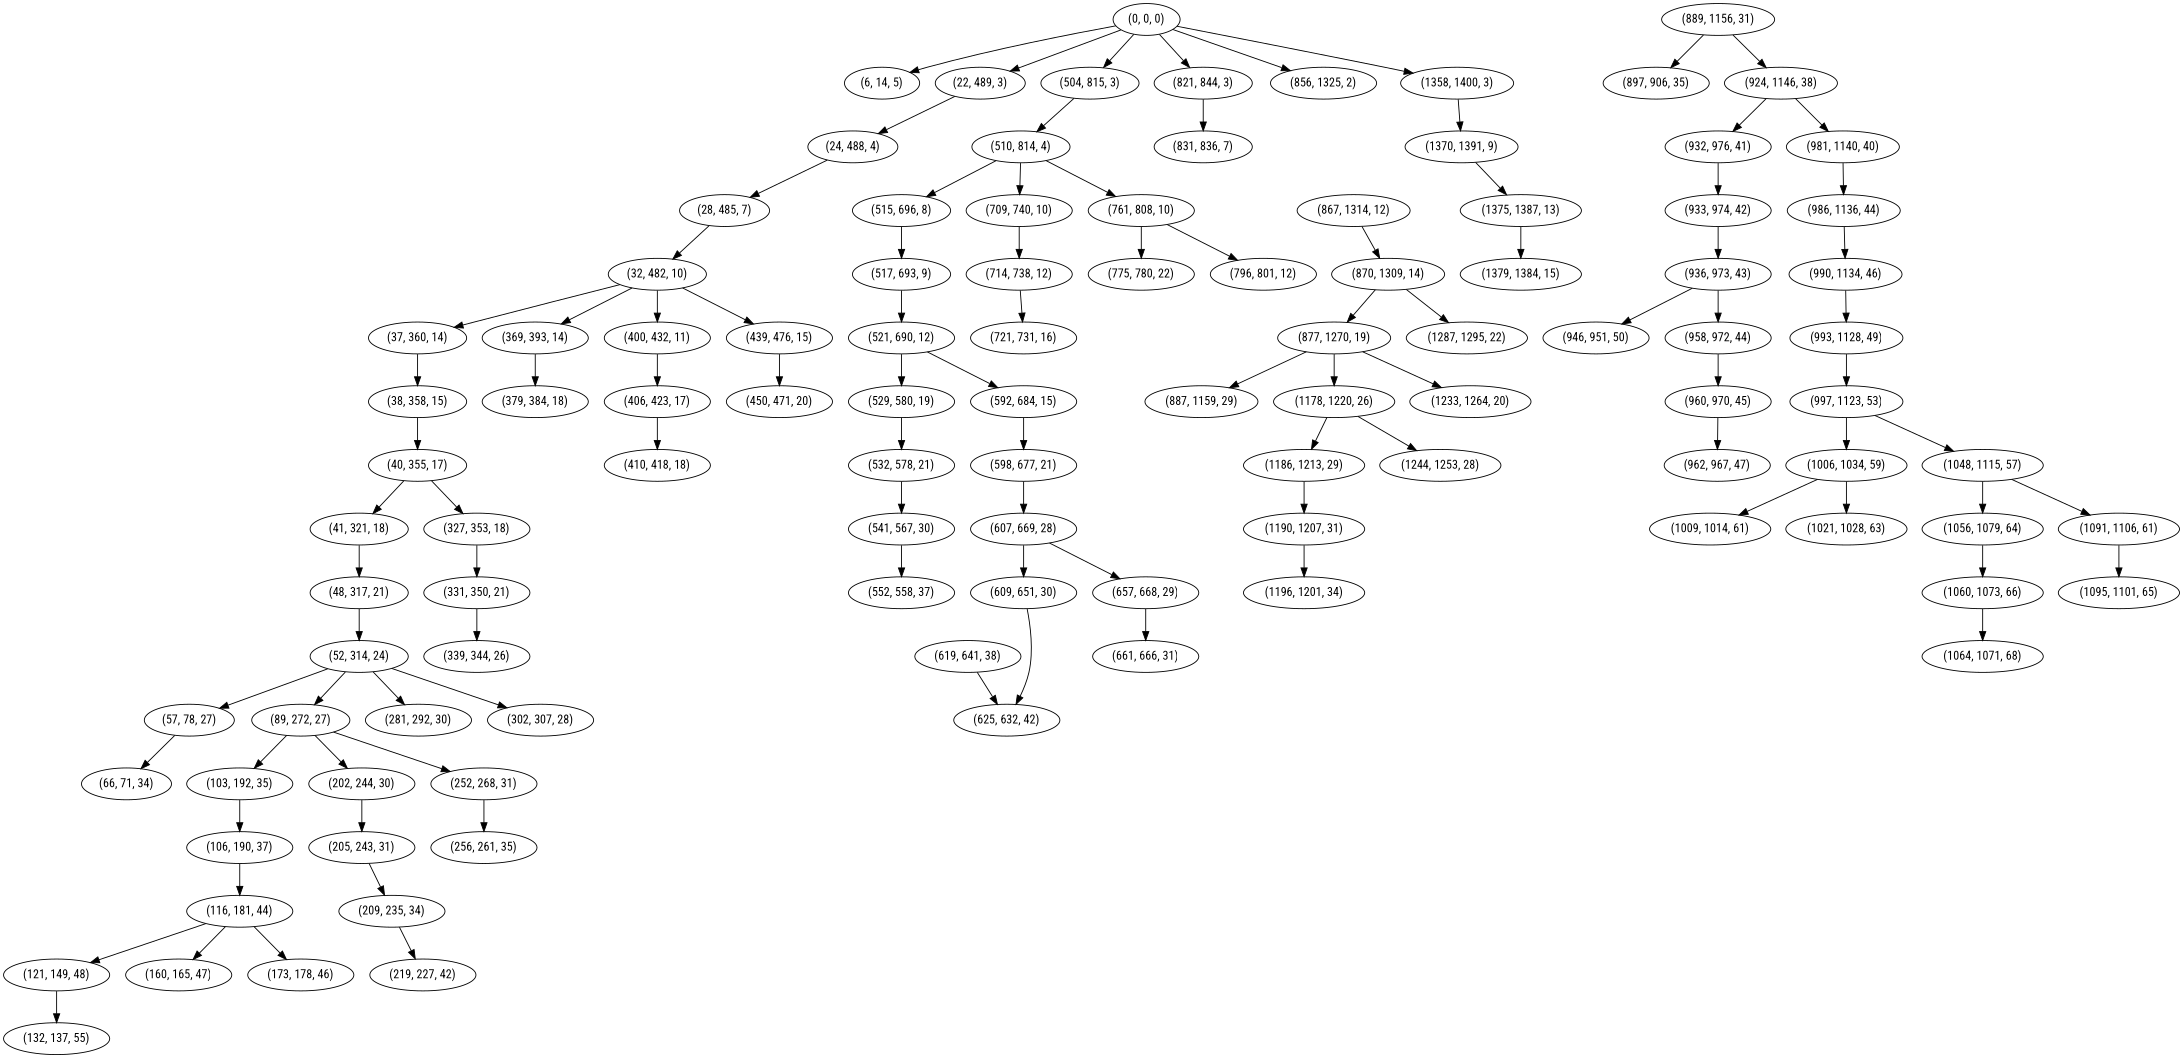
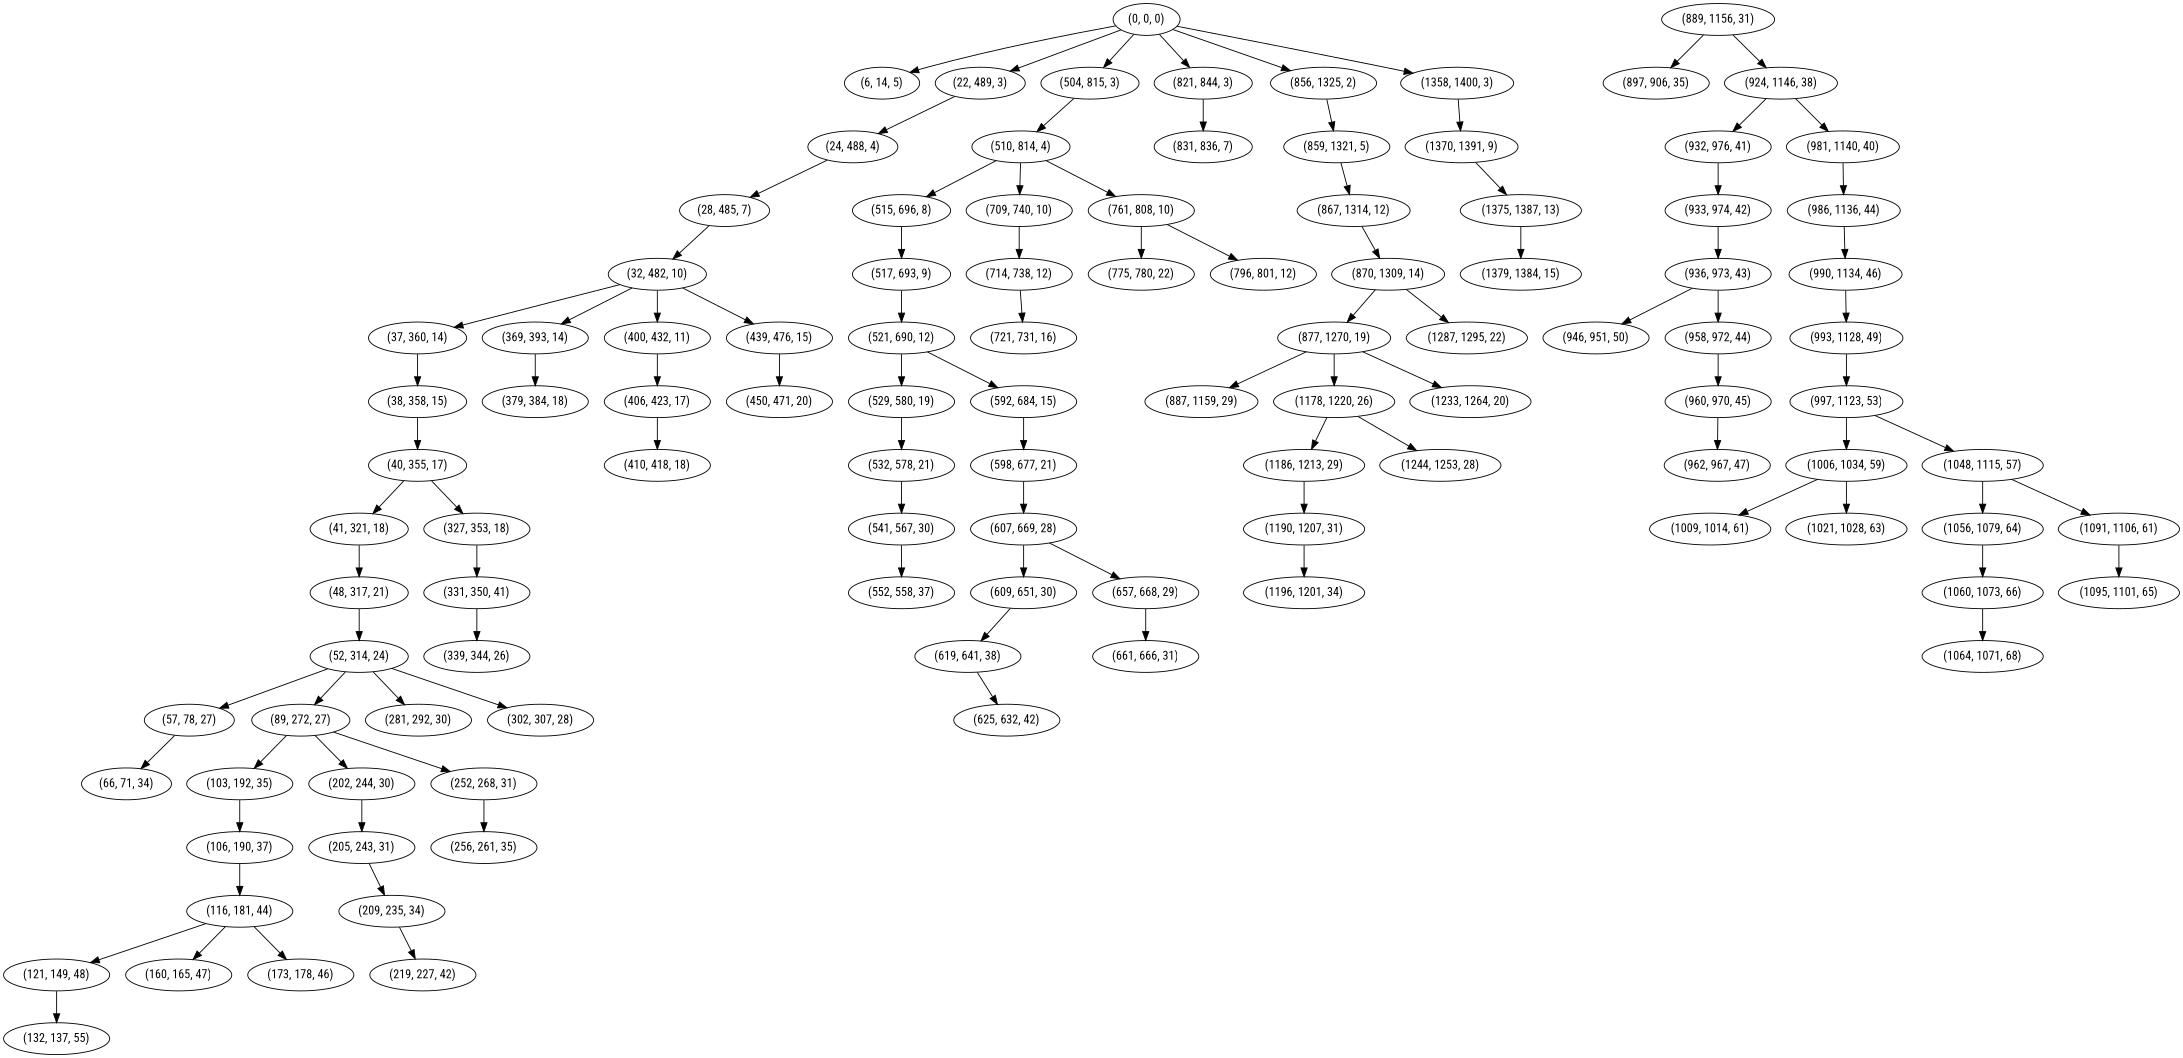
node "(859, 1321, 5)": added
node "(331, 350, 21)": label "(331, 350, 21)" -> "(331, 350, 41)"
edge "(609, 651, 30)" -> "(625, 632, 42)": now "(609, 651, 30)" -> "(619, 641, 38)"
